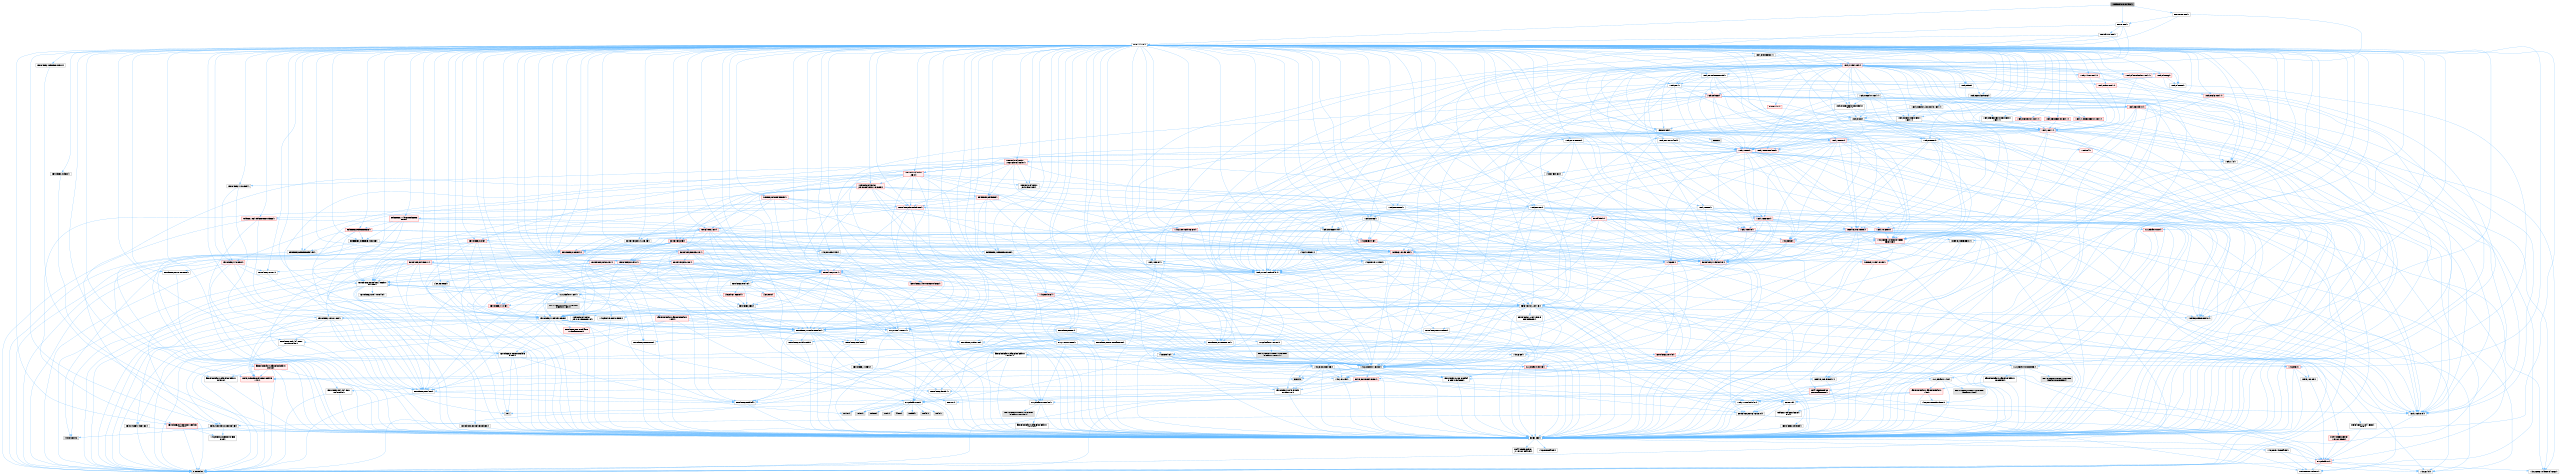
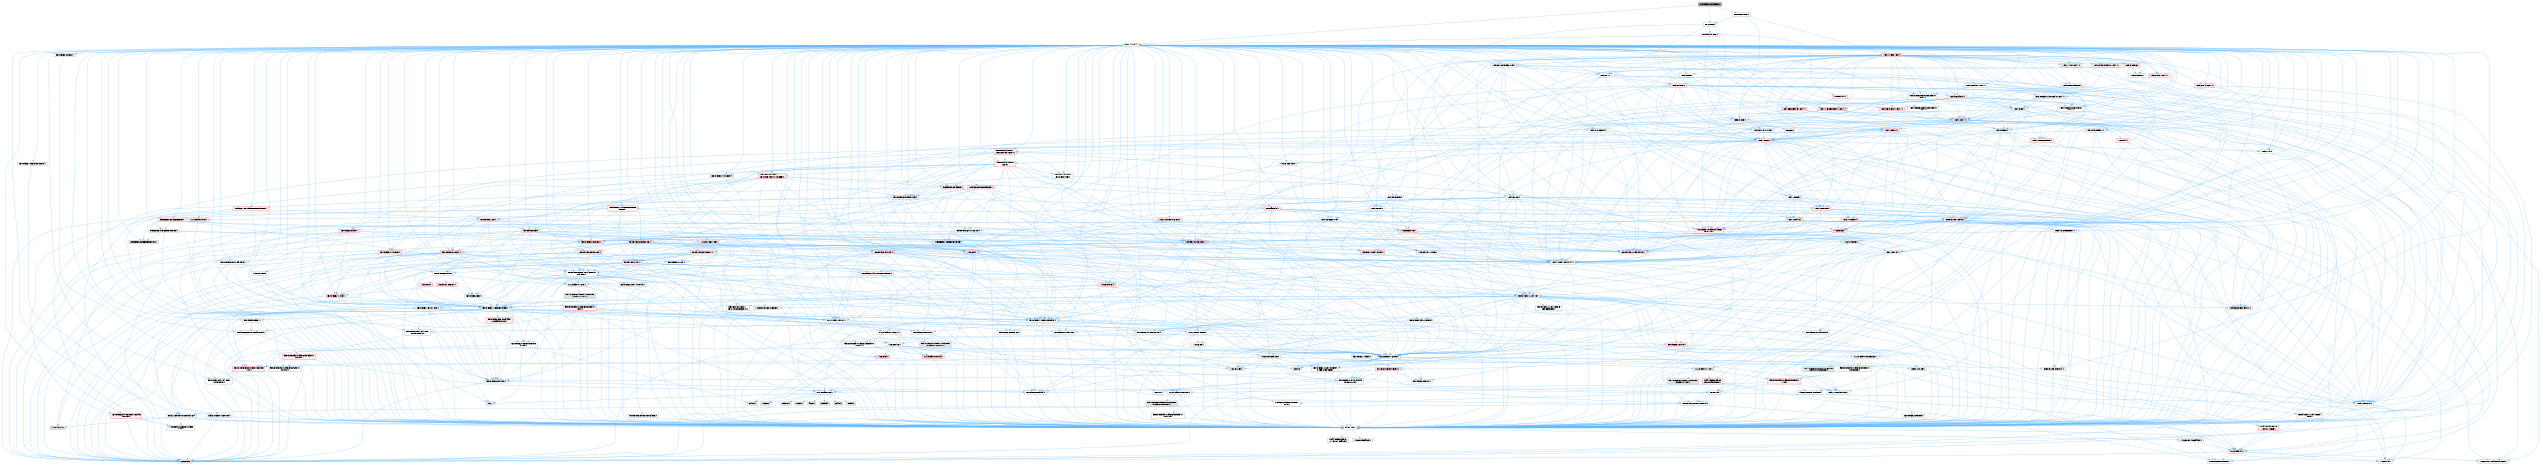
edge "Math/OrientedBox.h" -> "Math/UnrealMath.h": reversed
